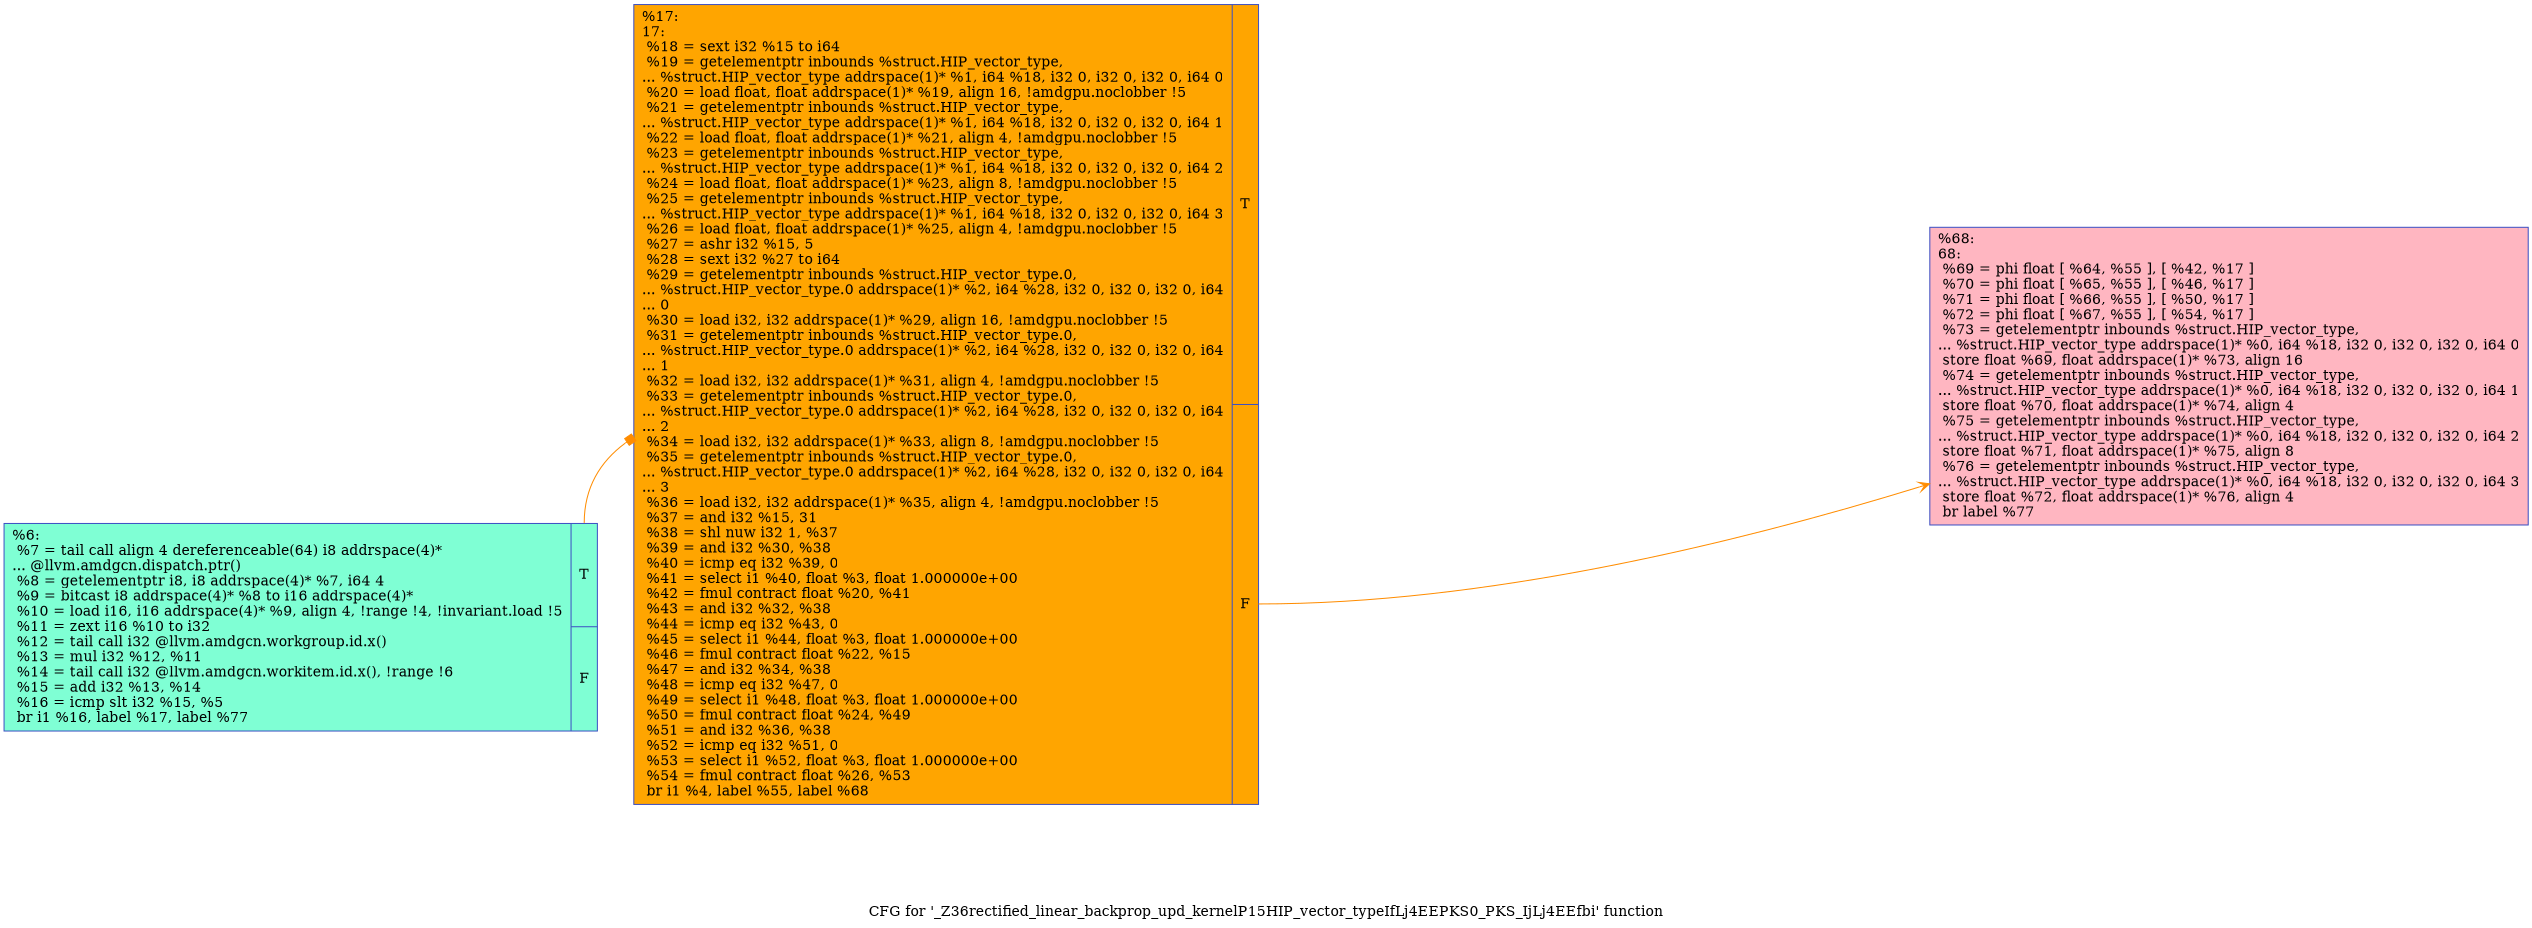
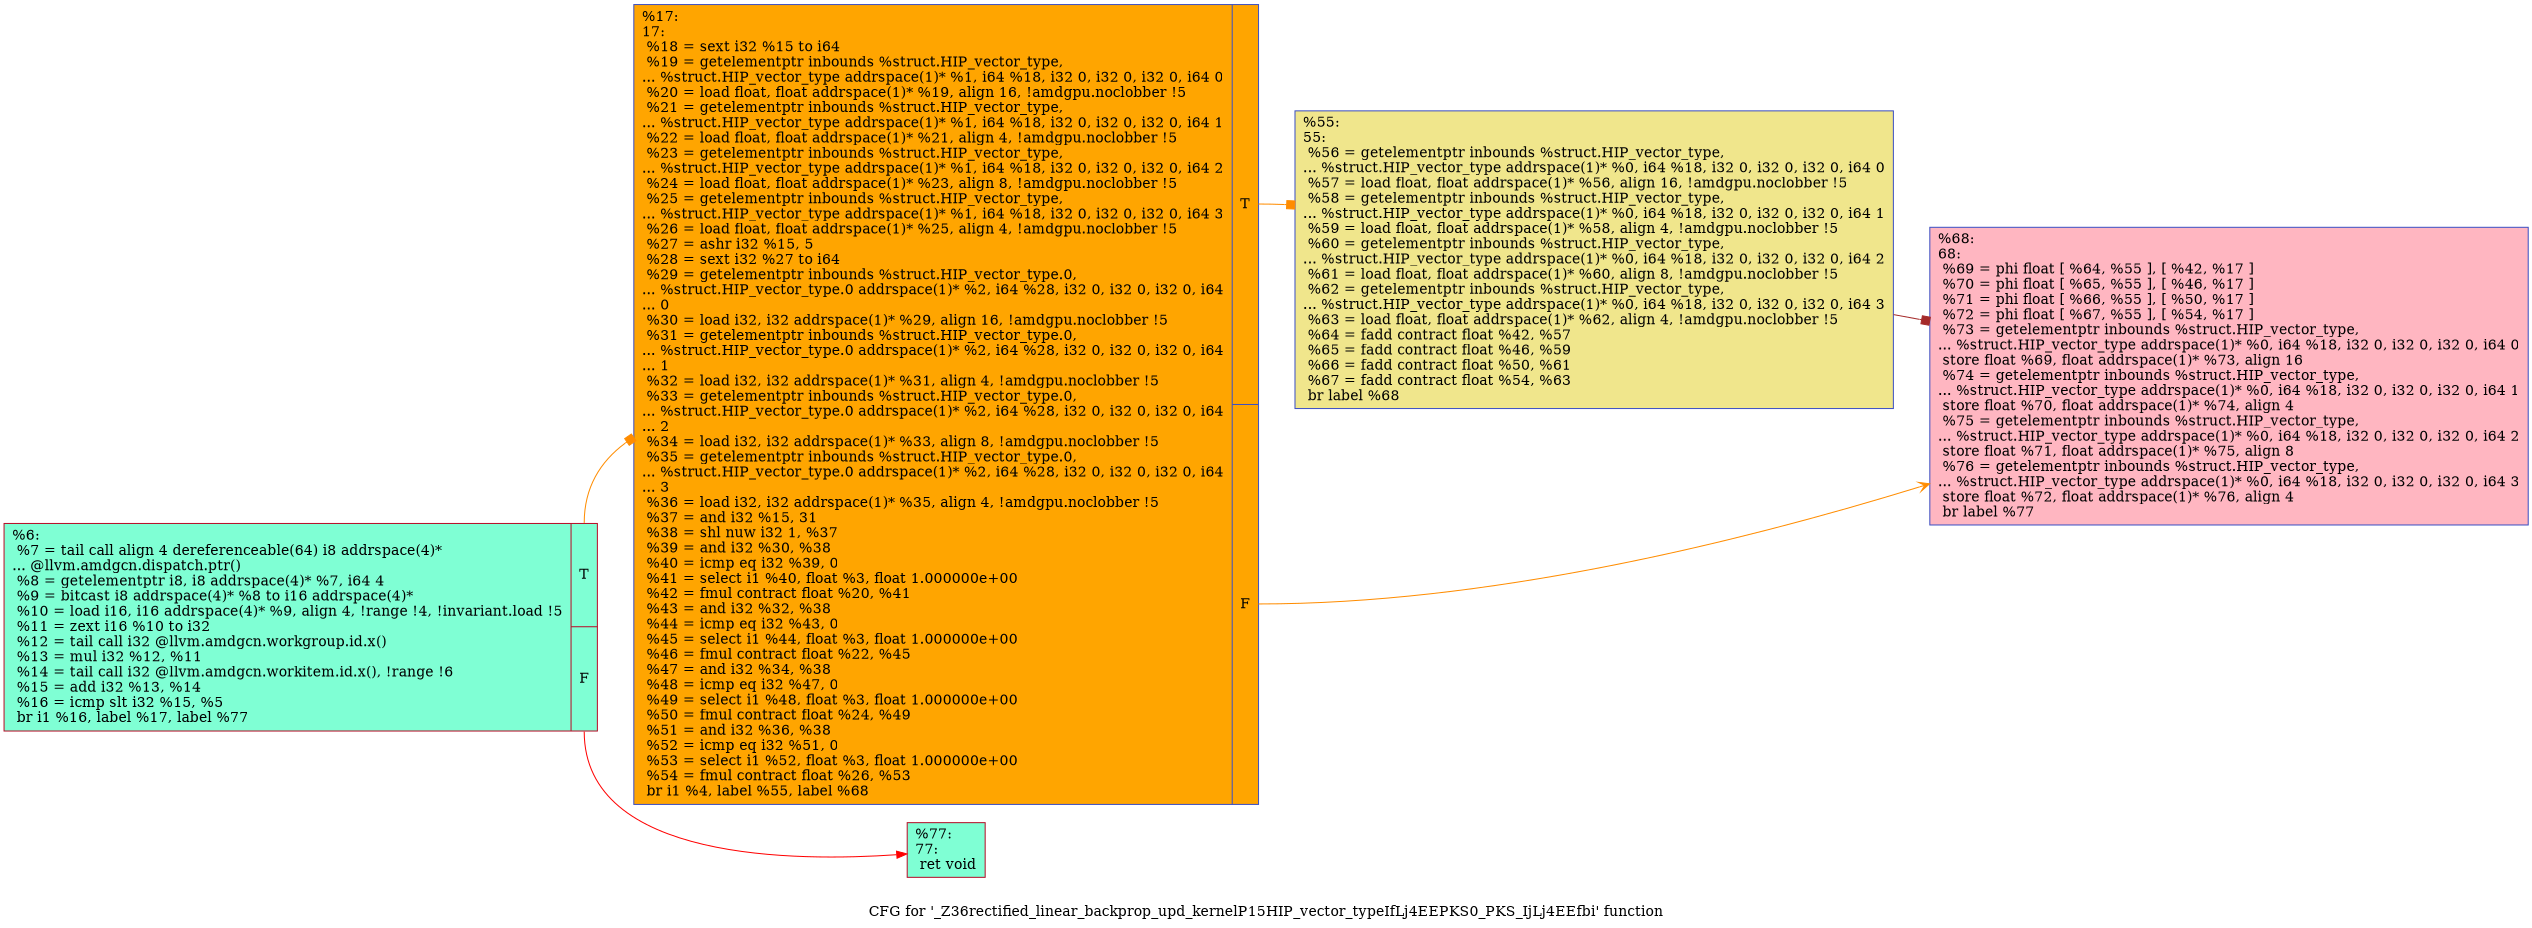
node "%55:": added
node "%6:": color #3d50c3ff -> #b70d28ff
node "%17:": text "%46 = fmul contract float %22, %15" -> "%46 = fmul contract float %22, %45"
node "%77:": added
